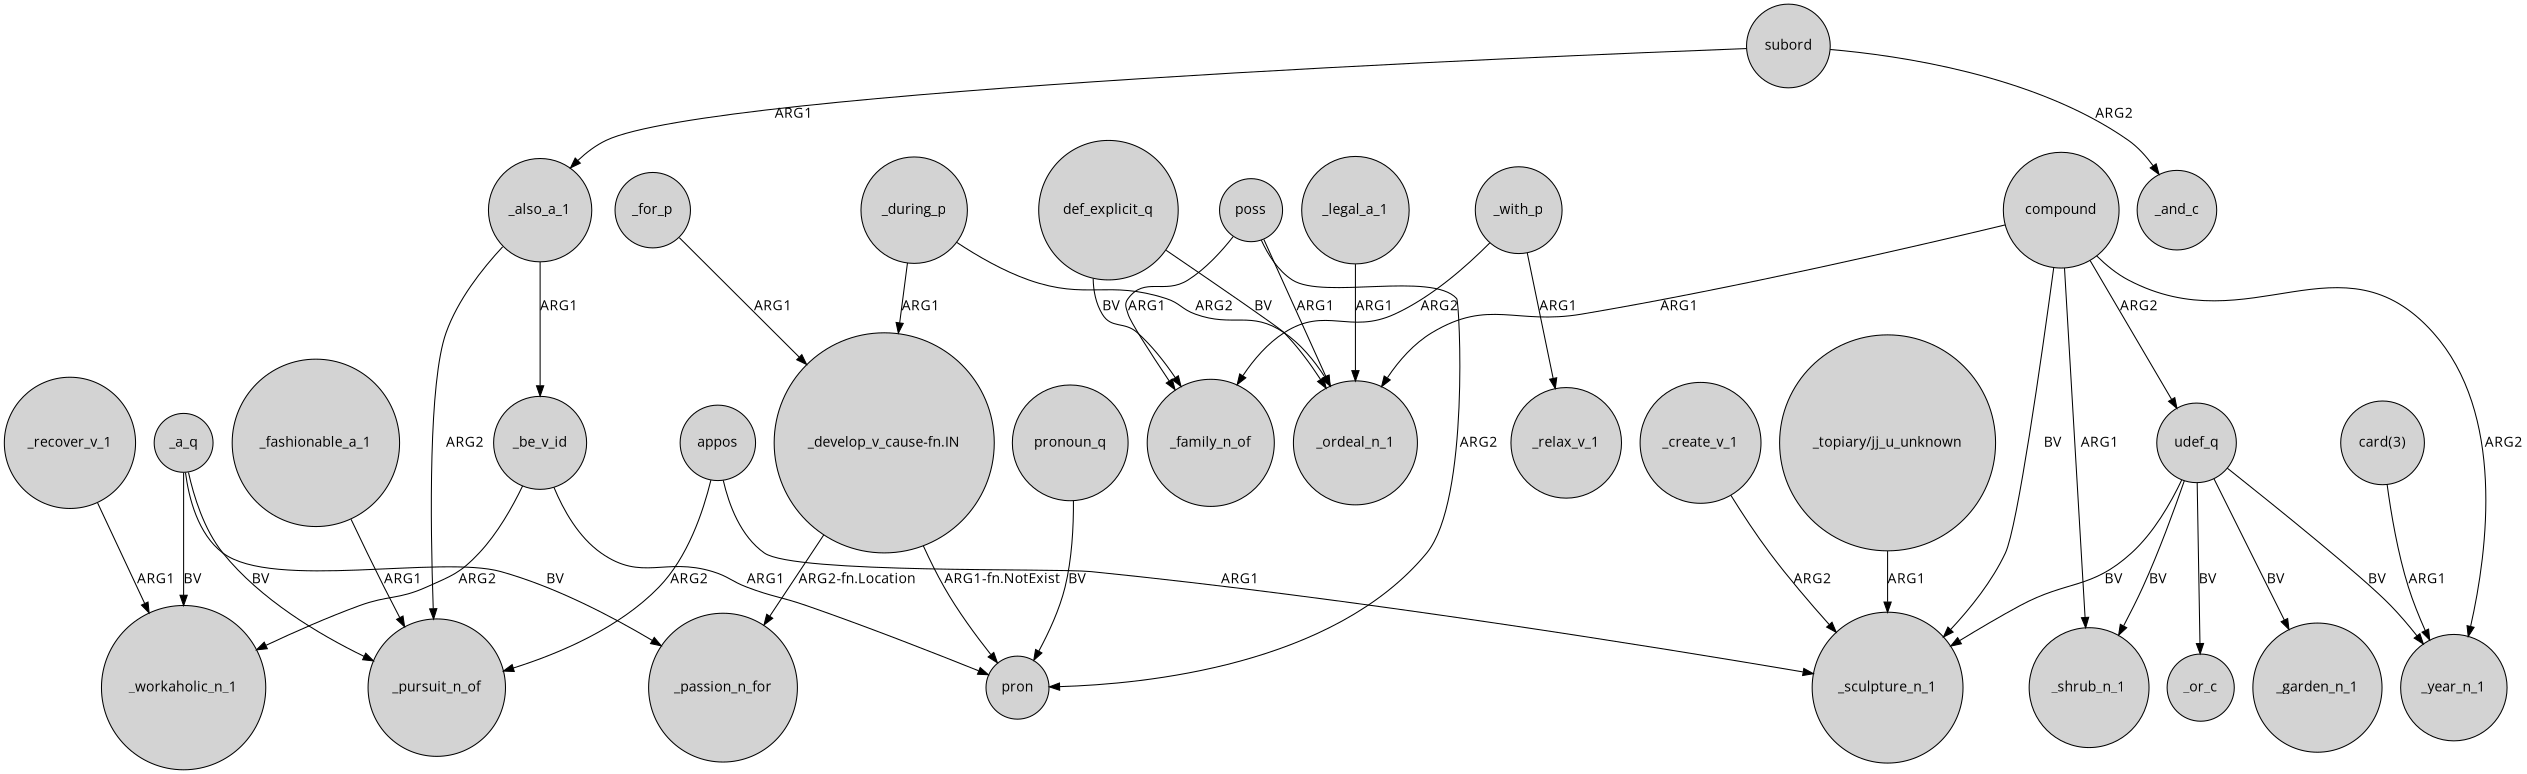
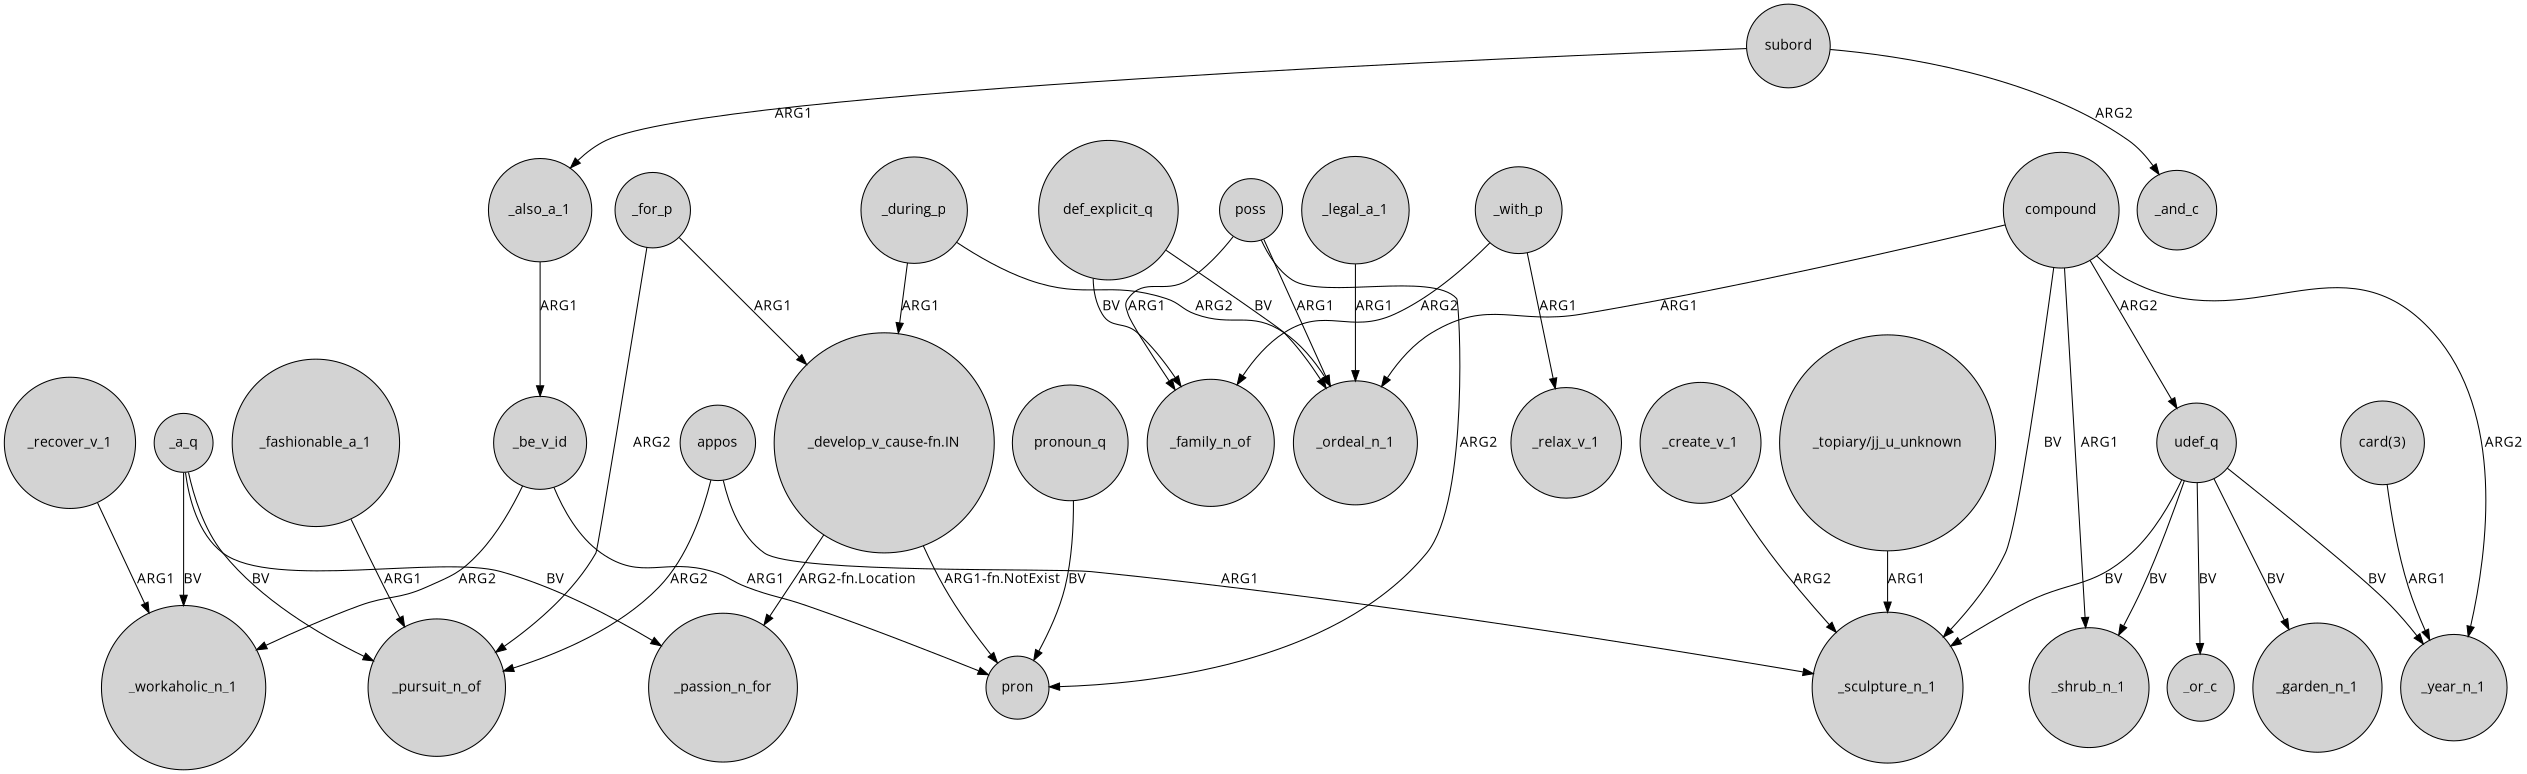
edge "_also_a_1" -> "_pursuit_n_of": now "_for_p" -> "_pursuit_n_of"
